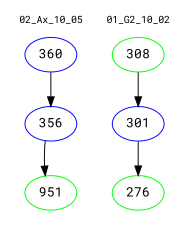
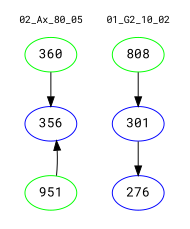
cluster "02_Ax_10_05": label "02_Ax_10_05" -> "02_Ax_80_05"
node "360": color blue -> green
node "308": label "308" -> "808"
edge "356" -> "951": reversed
node "276": color green -> blue
